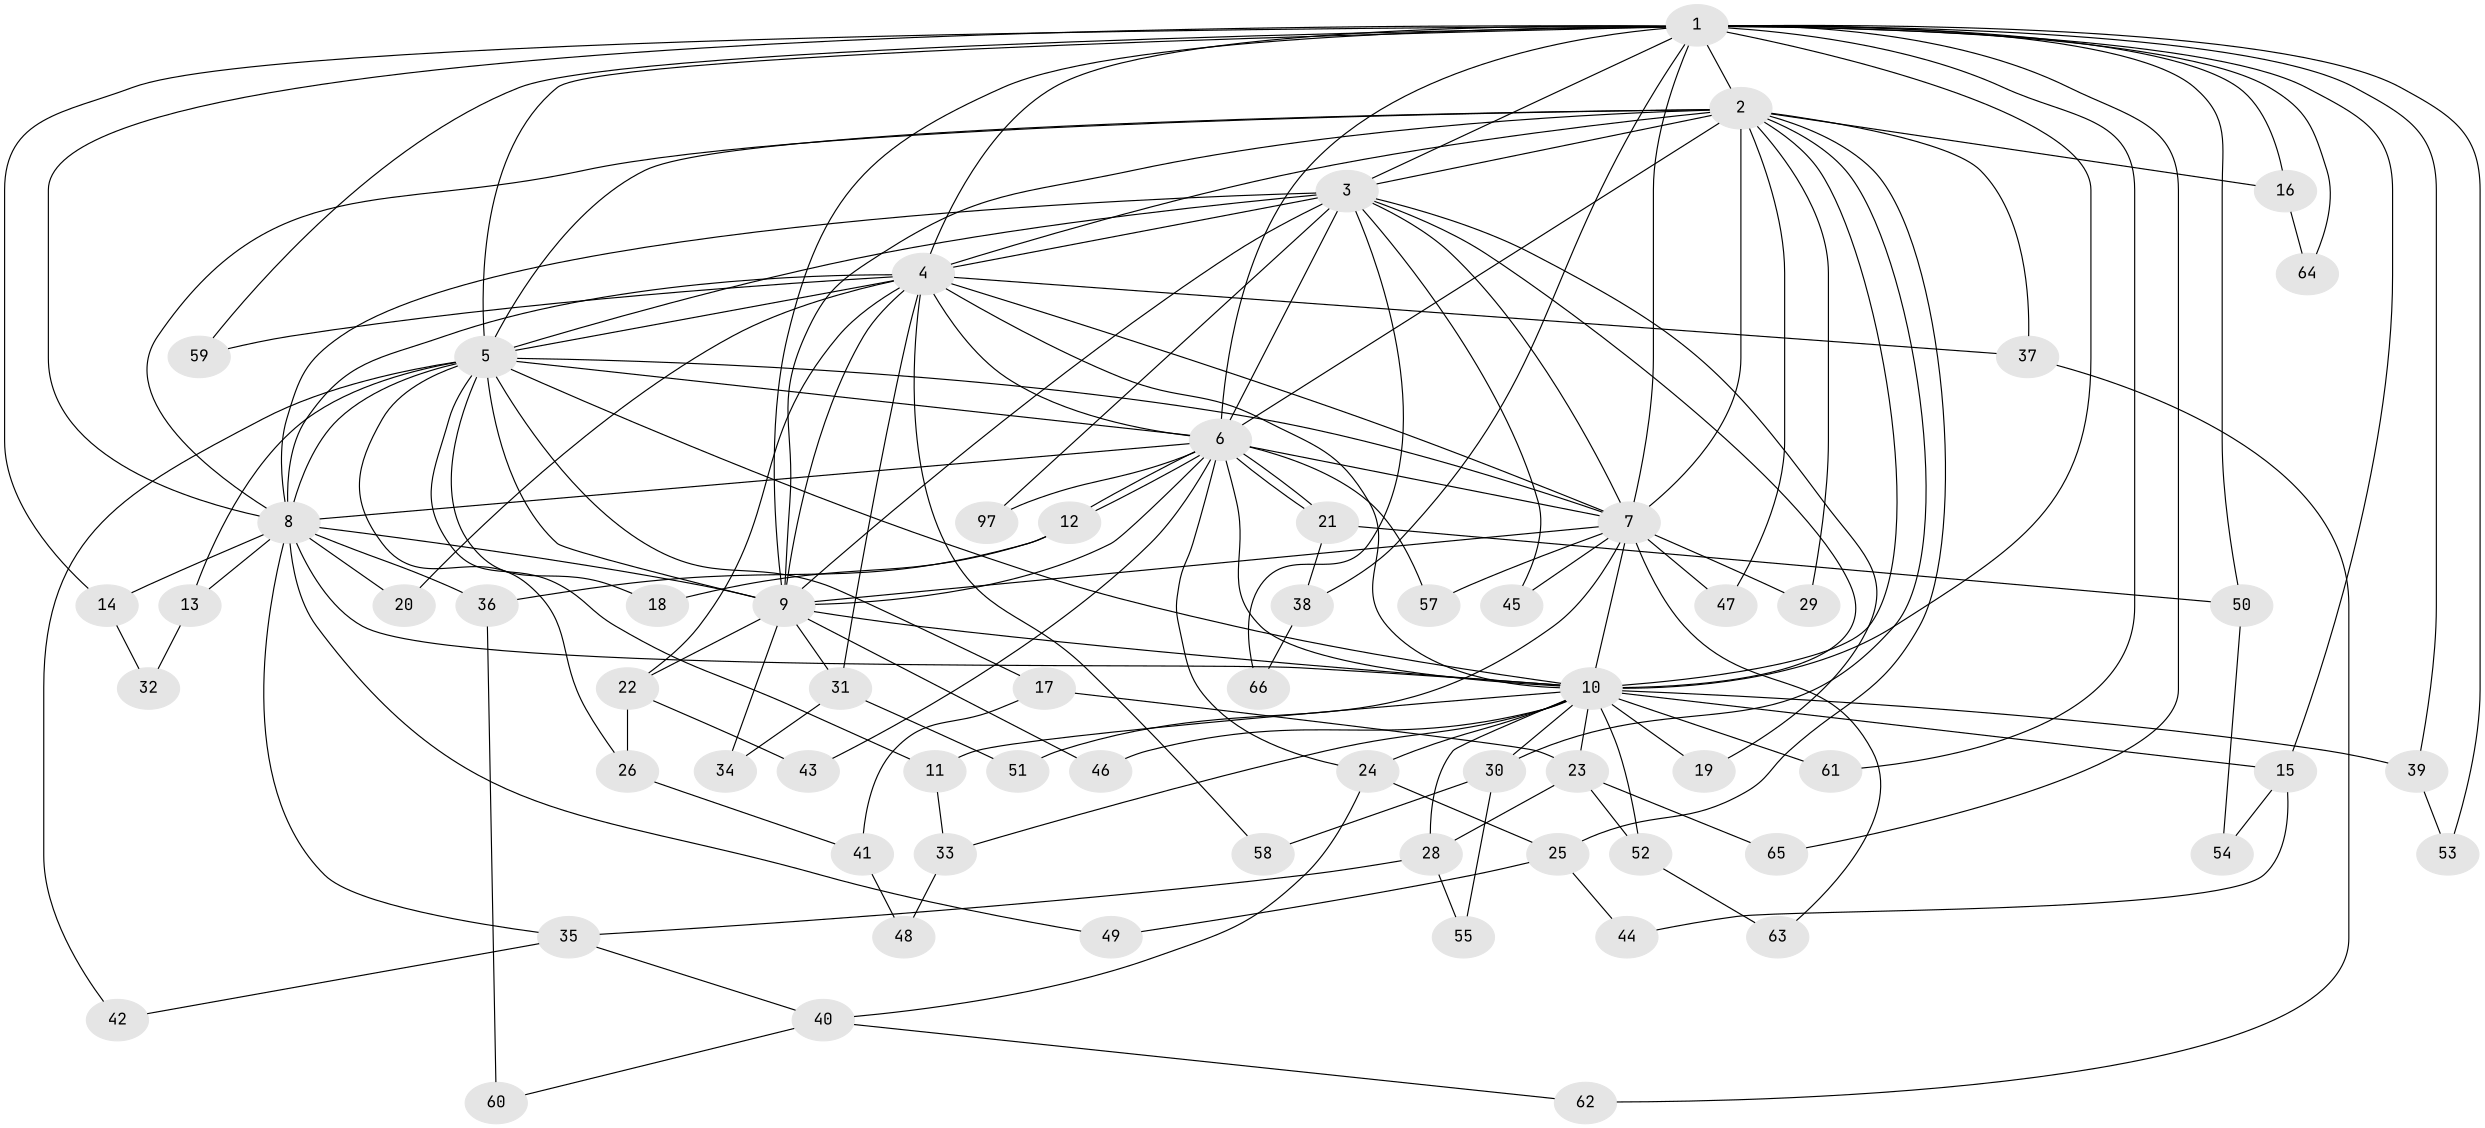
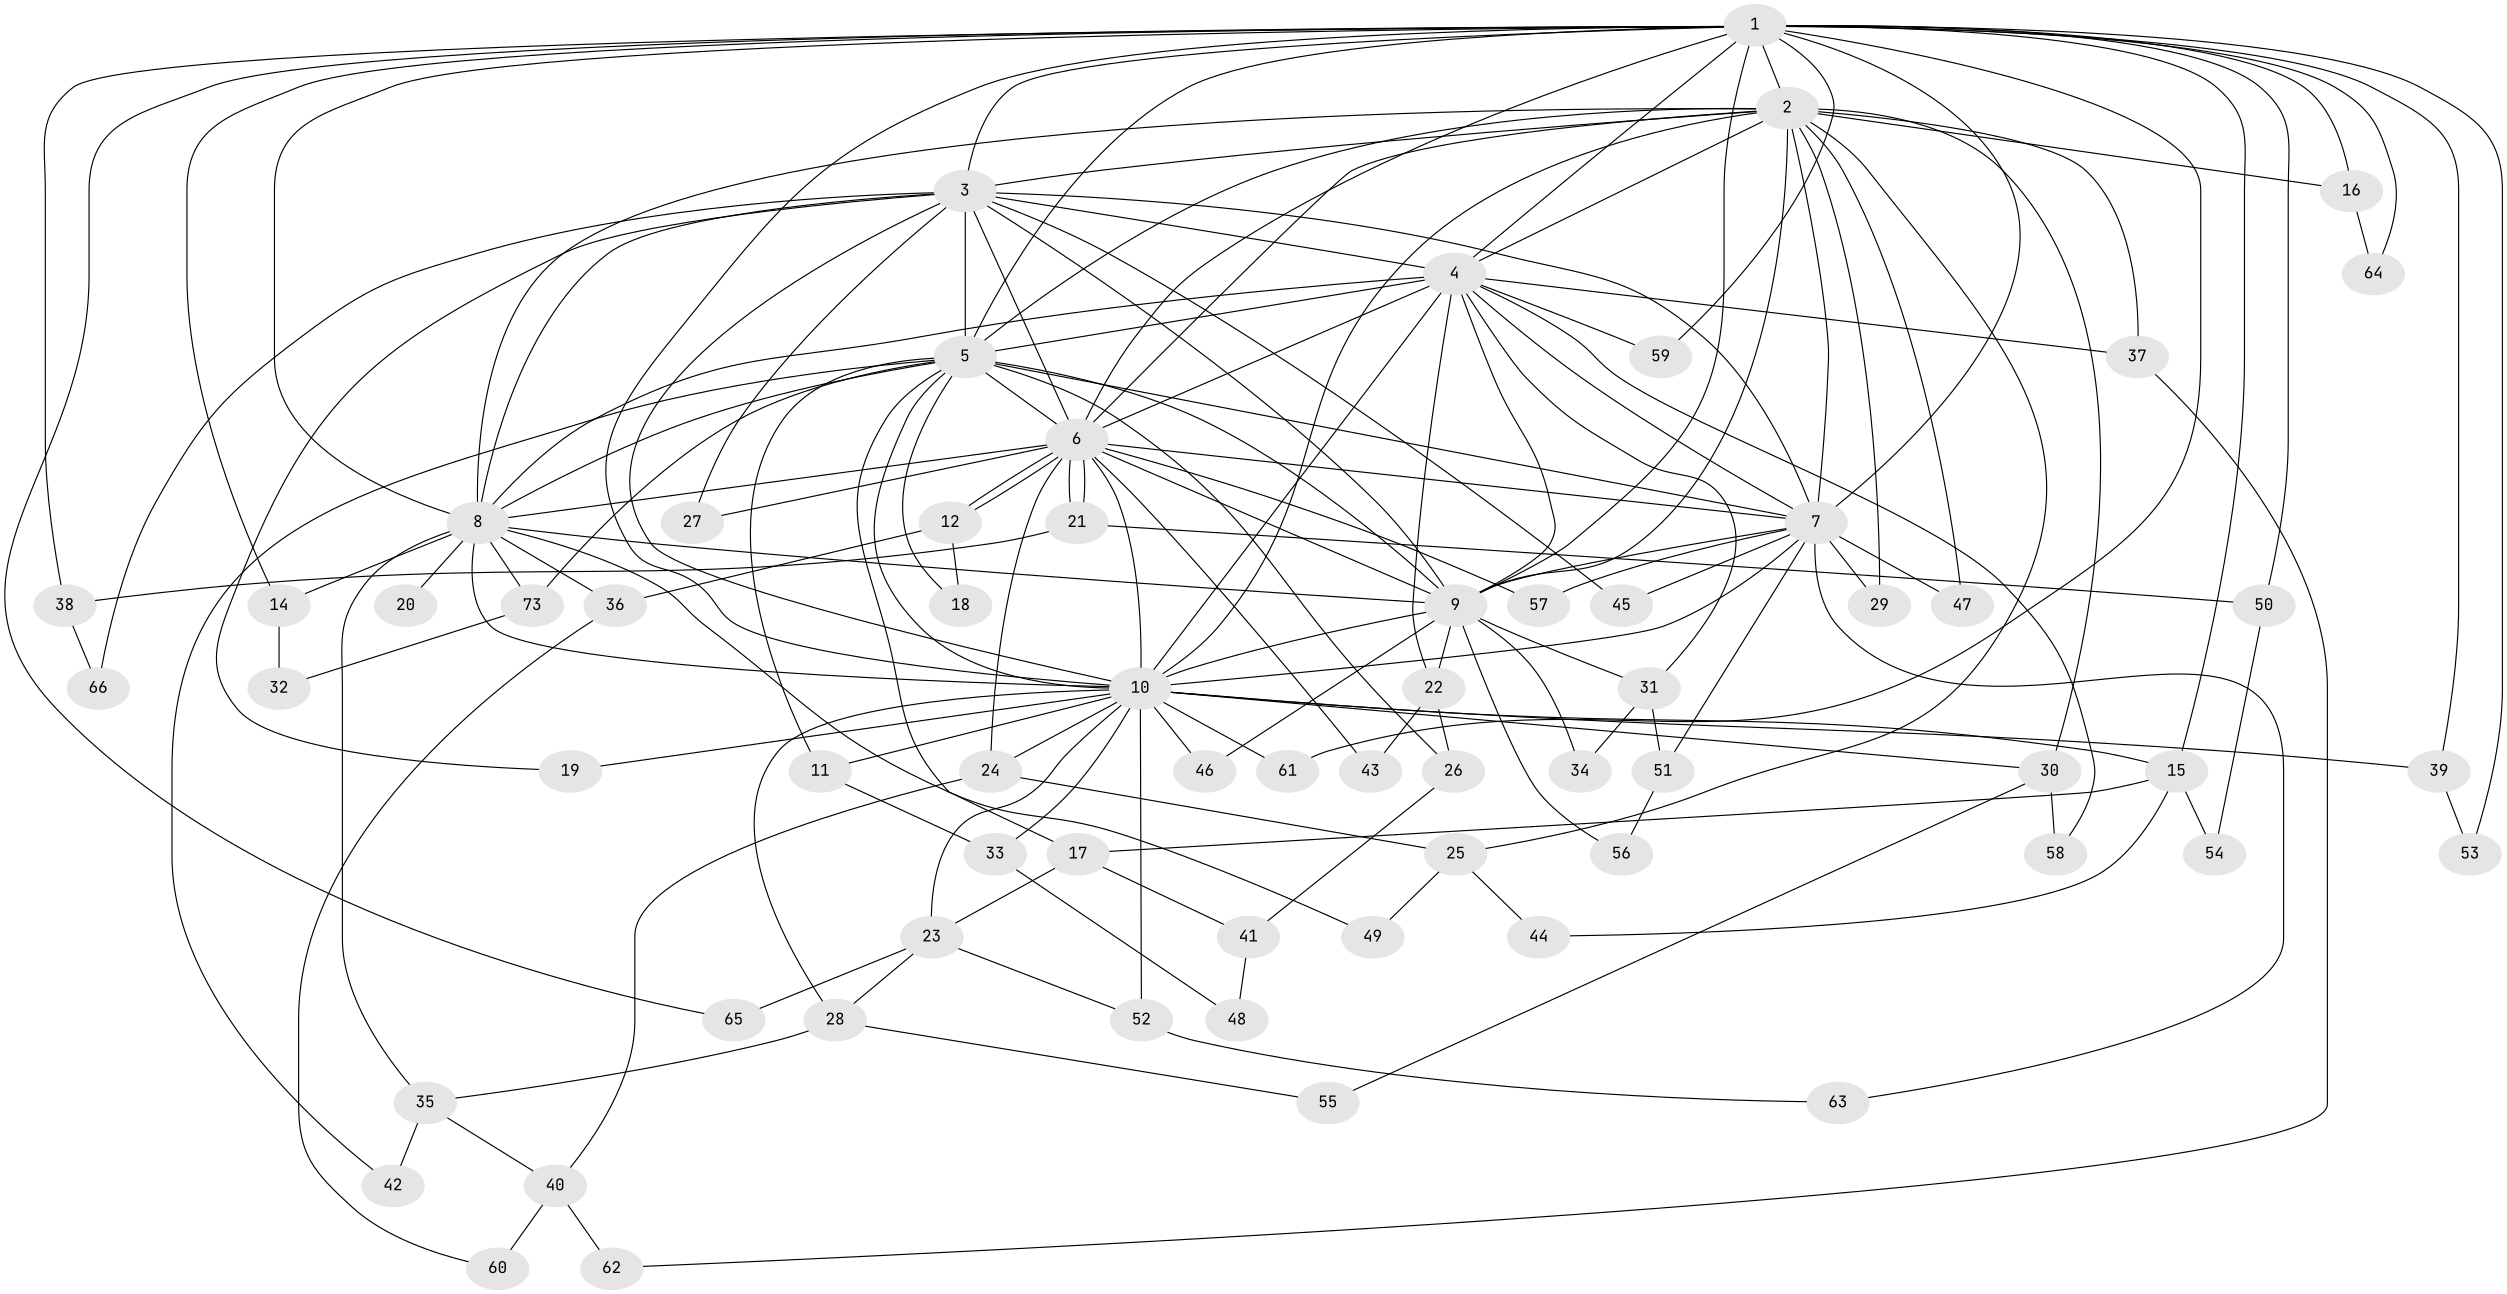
edge "4" -- "20": removed
node "97": label "97" -> "27"
node "13": label "13" -> "73"
edge "15" -- "17": added
node "56": added
